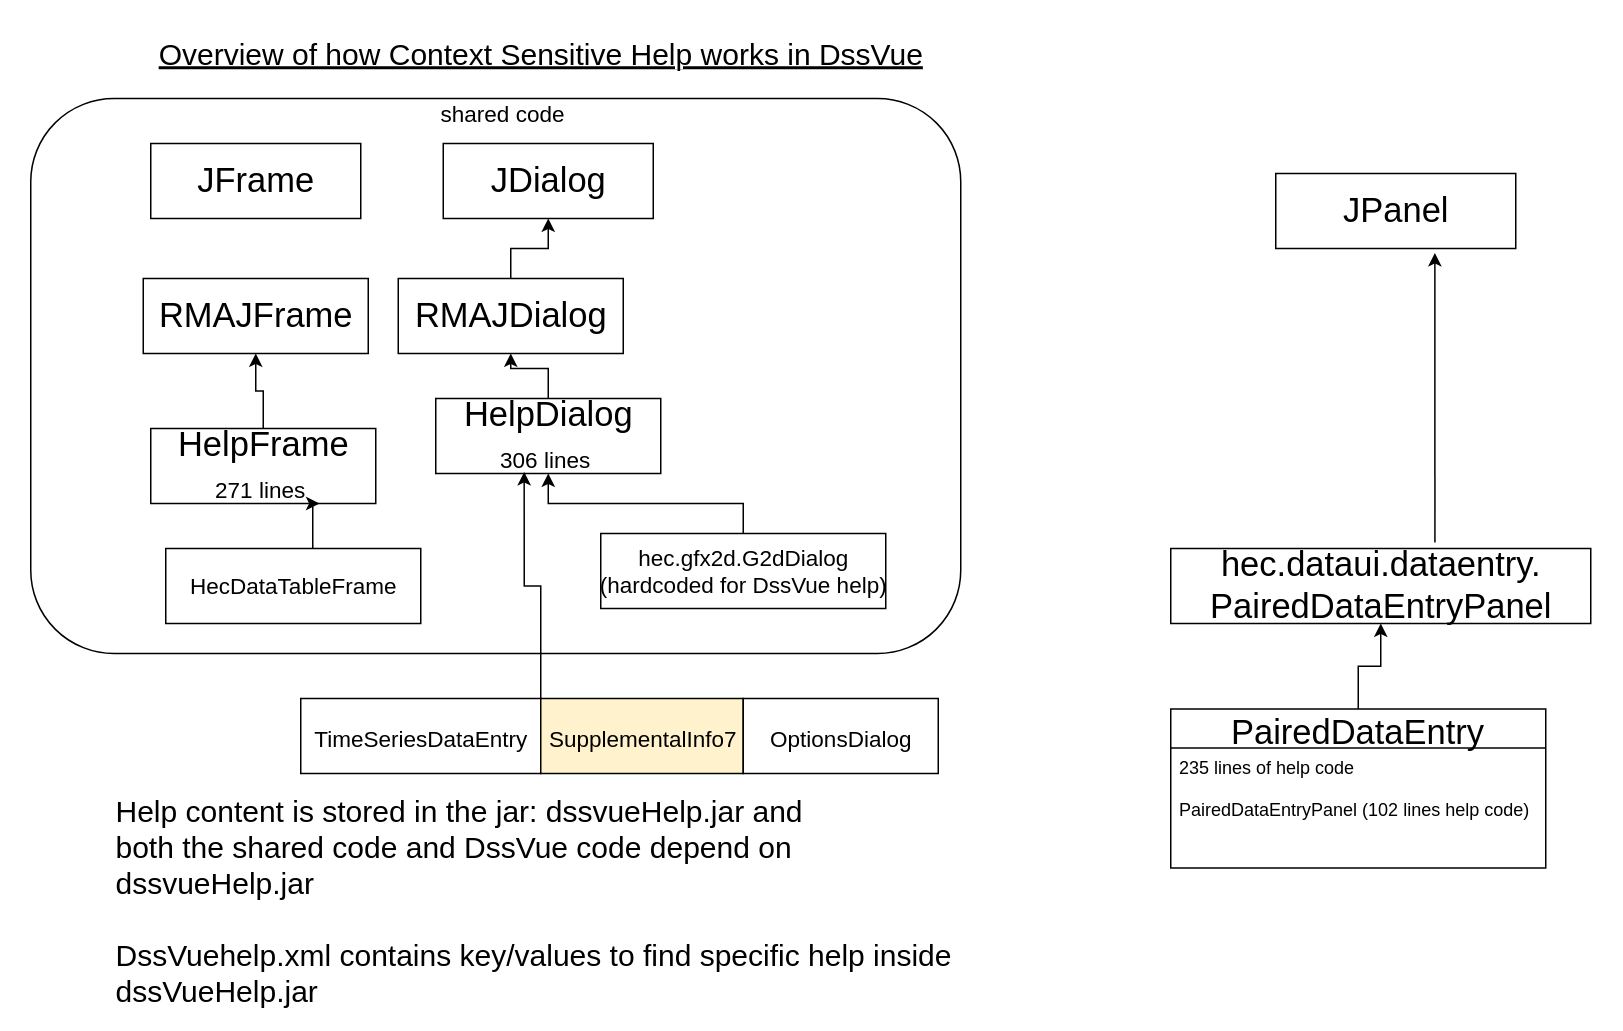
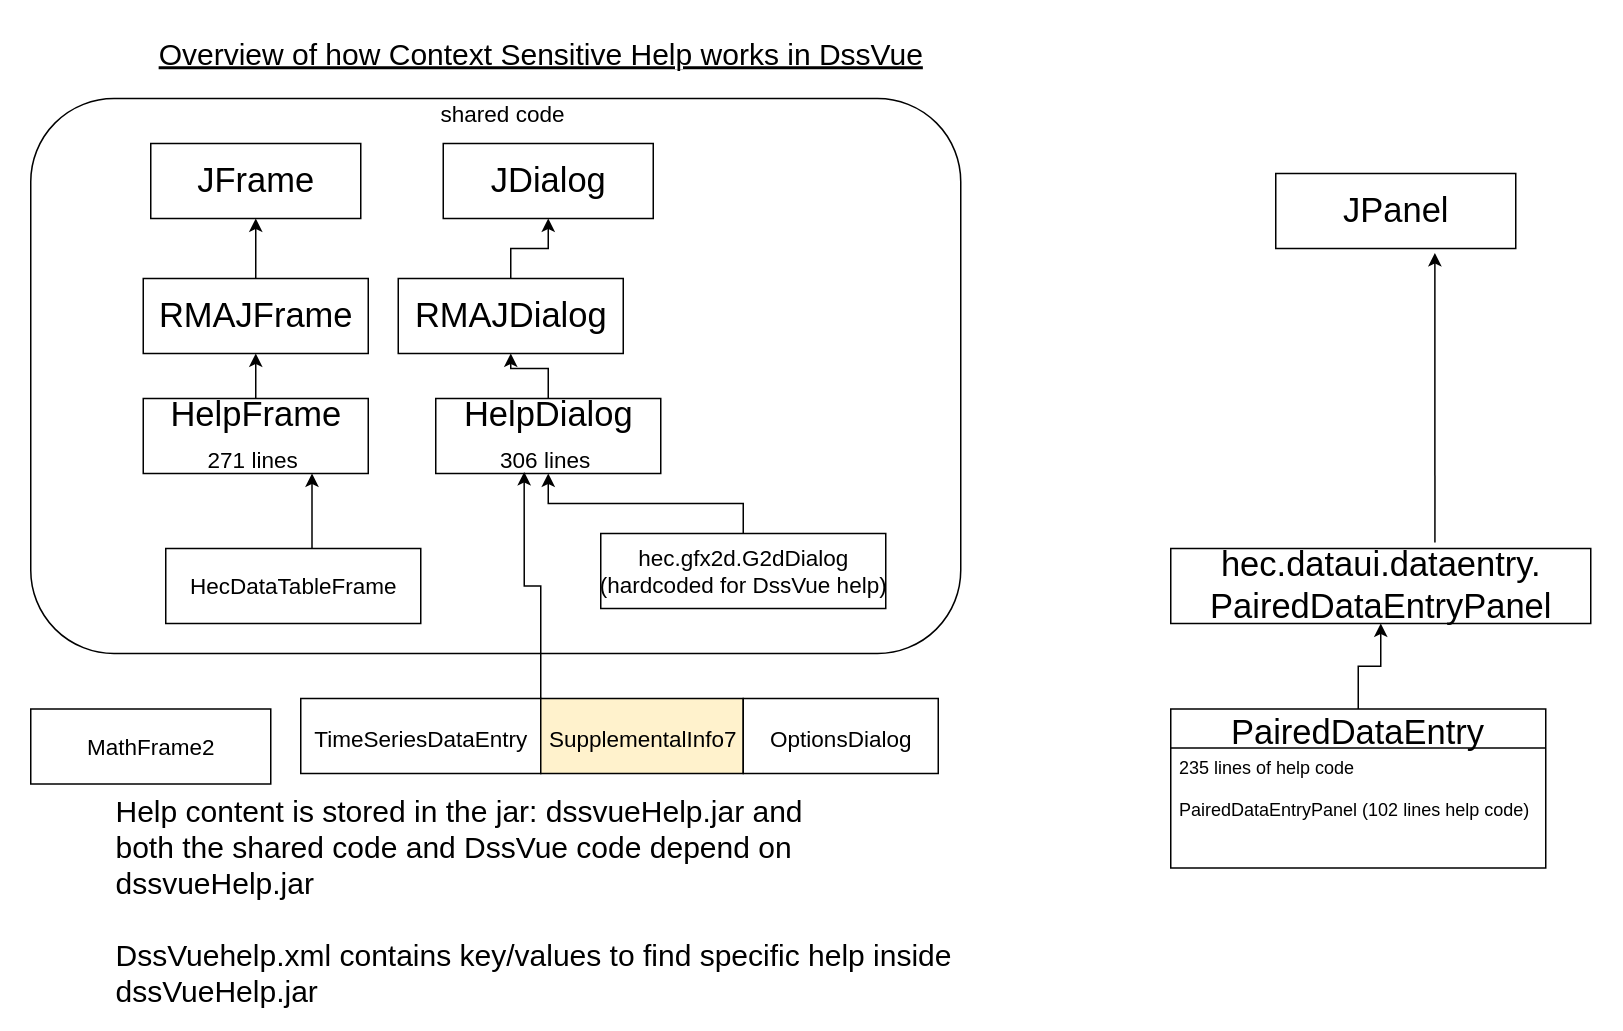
edge "RMAJFrame" -> "JFrame": added
node "HelpFrame 271 lines": moved (263, 466) -> (256, 436)
node "MathFrame2": added
